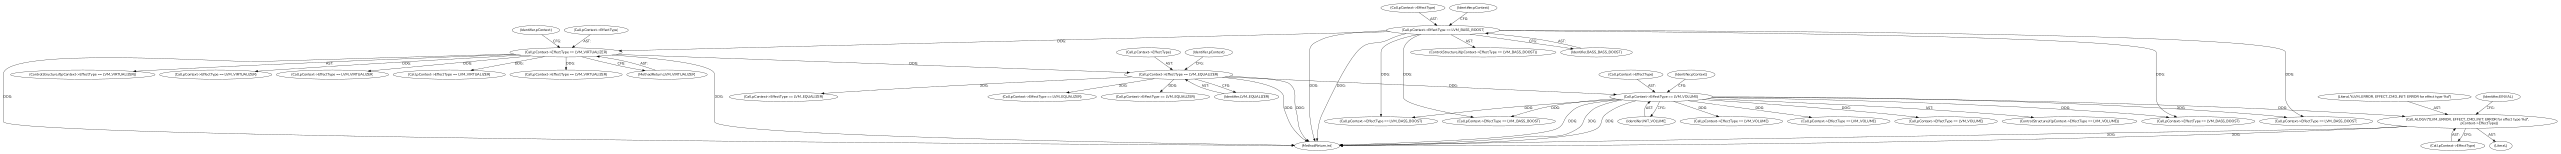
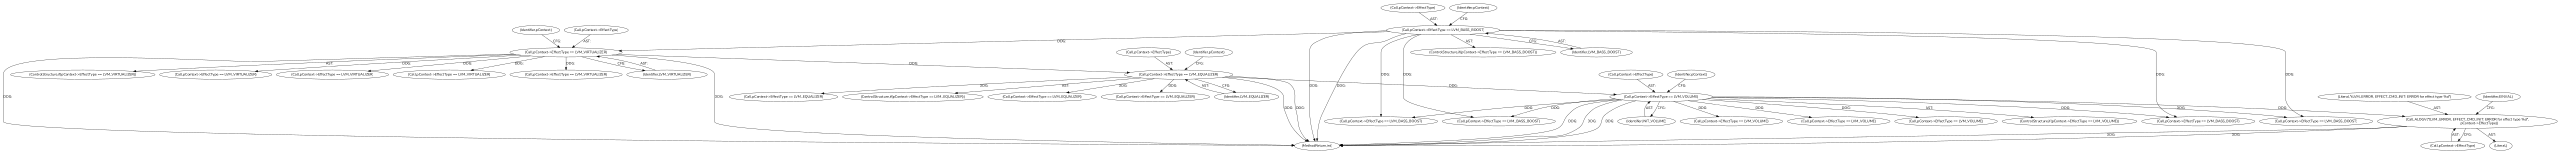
node "(Identifier,BASS_BASS_BOOST)": label "(Identifier,BASS_BASS_BOOST)" -> "(Identifier,LVM_BASS_BOOST)"
node "(MethodReturn,LVM_VIRTUALIZER)": label "(MethodReturn,LVM_VIRTUALIZER)" -> "(Identifier,LVM_VIRTUALIZER)"
node "(ControlStructure,if(pContext->EffectType == LVM_EQUALIZER))": added
